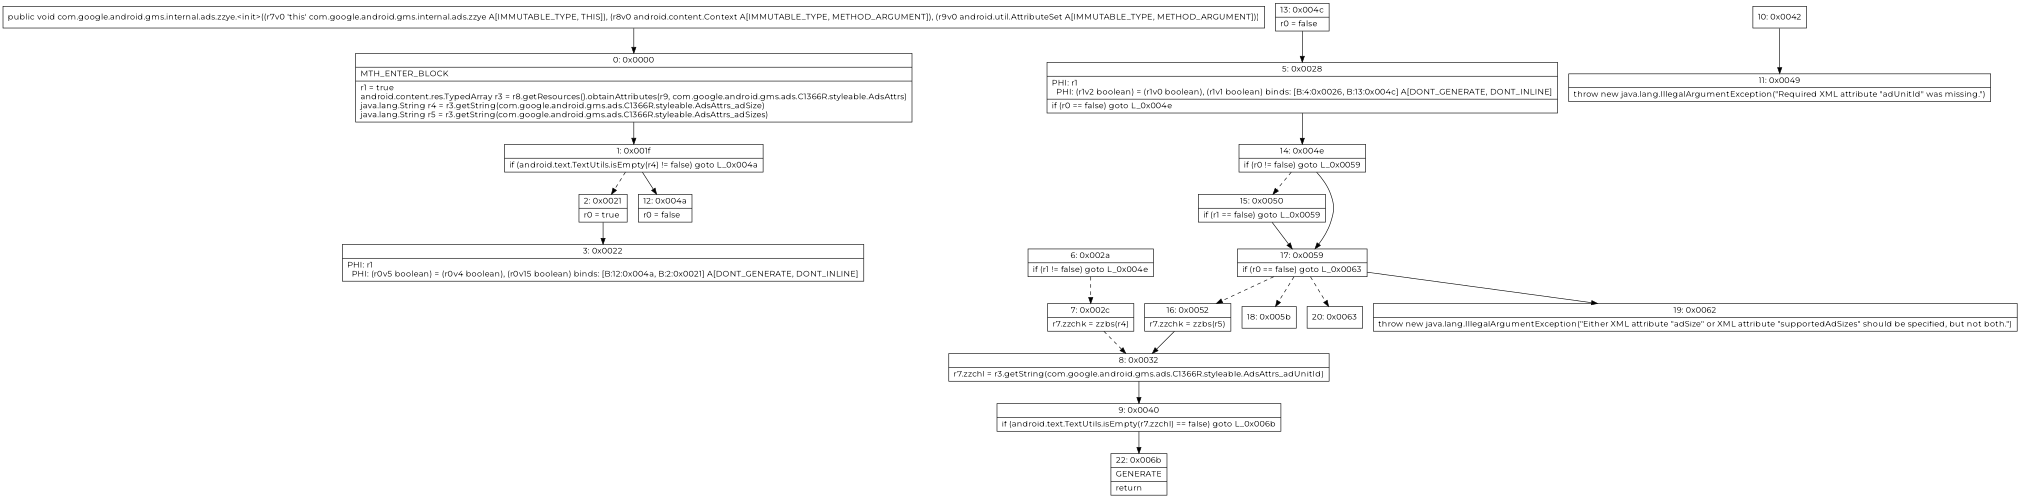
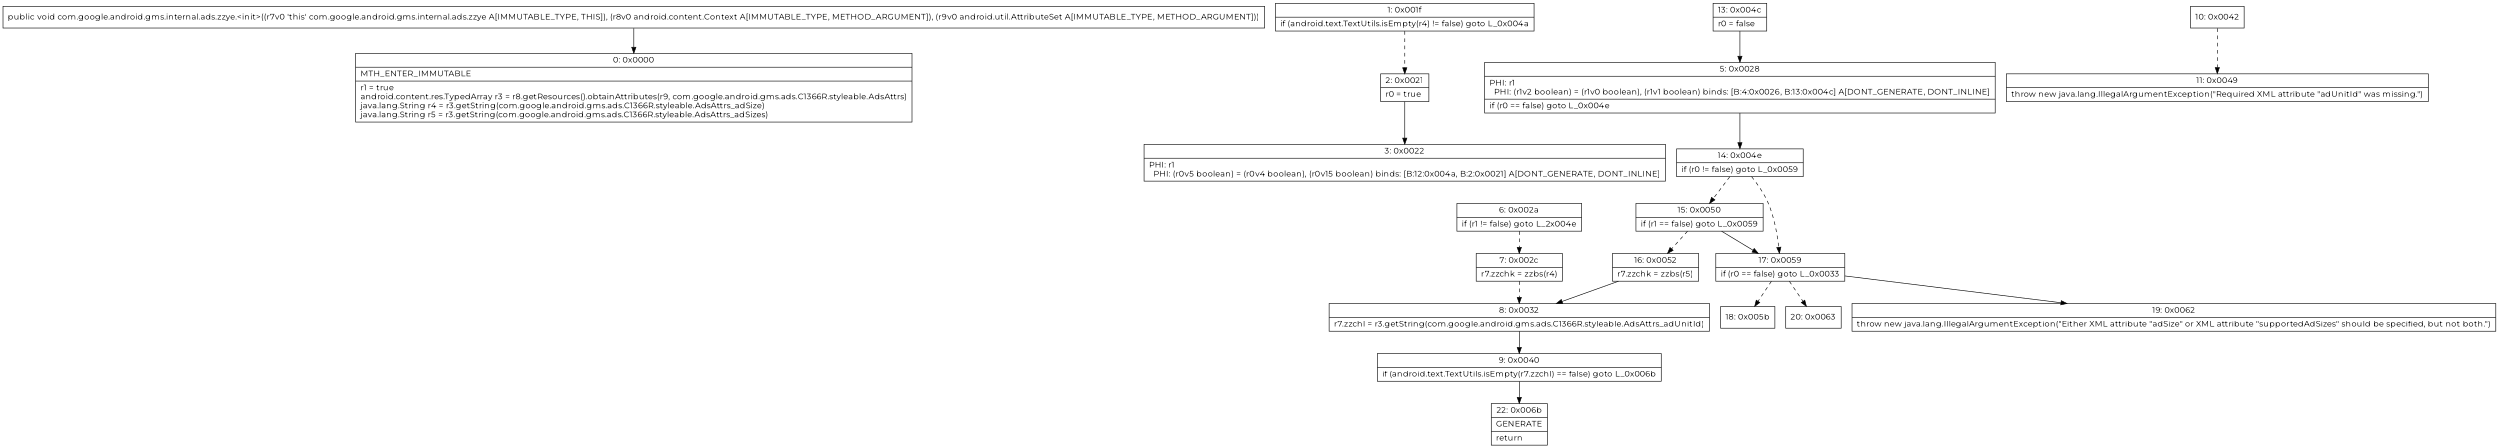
edge "10: 0x0042" -> "11: 0x0049": style solid -> dashed
node "0: 0x0000": text "MTH_ENTER_BLOCK" -> "MTH_ENTER_IMMUTABLE"
edge "0: 0x0000" -> "1: 0x001f": removed
node "12: 0x004a": removed
edge "14: 0x004e" -> "17: 0x0059": style solid -> dashed
node "6: 0x002a": text "if (r1 != false) goto L_0x004e" -> "if (r1 != false) goto L_2x004e"
node "17: 0x0059": text "if (r0 == false) goto L_0x0063" -> "if (r0 == false) goto L_0x0033"
edge "17: 0x0059" -> "16: 0x0052": now "15: 0x0050" -> "16: 0x0052"
